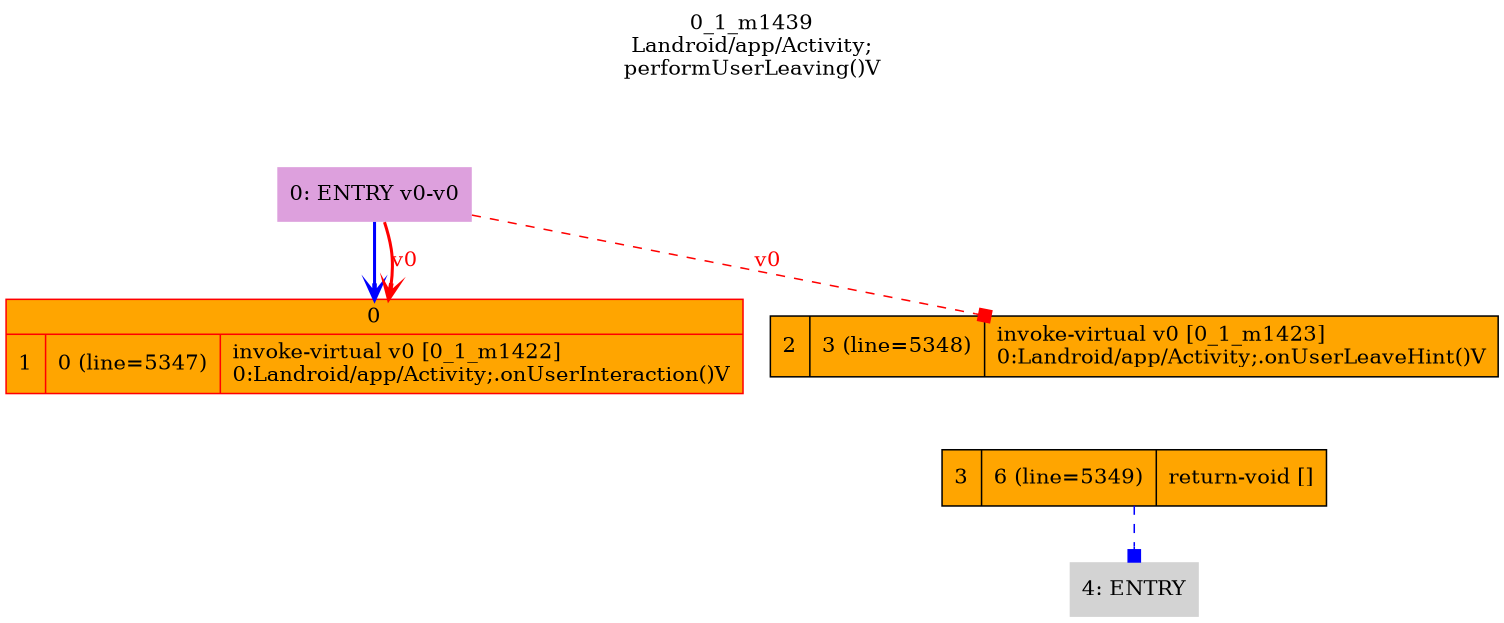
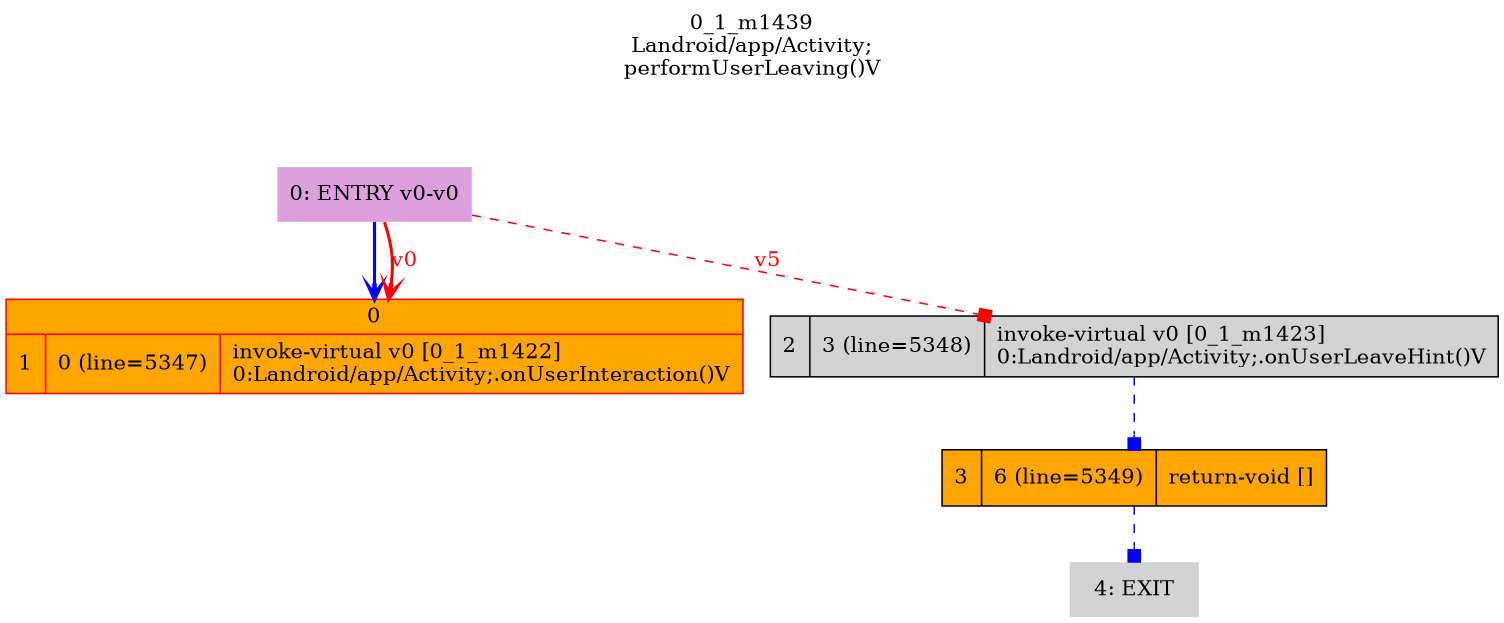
edge "0: ENTRY v0-v0" -> "2": label "v0" -> "v5"
node "2": fillcolor orange -> lightgrey
edge "2" -> "3": added
node "4: ENTRY": label "4: ENTRY" -> "4: EXIT"
